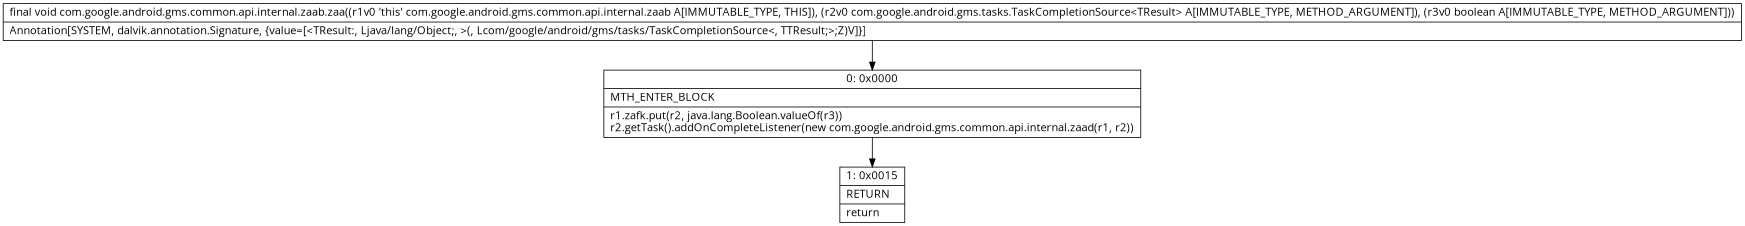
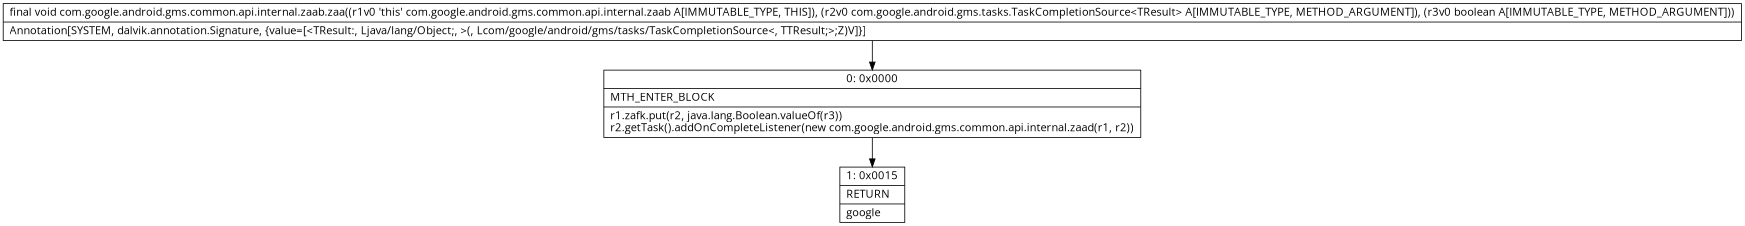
node "1: 0x0015": text "return" -> "google"
